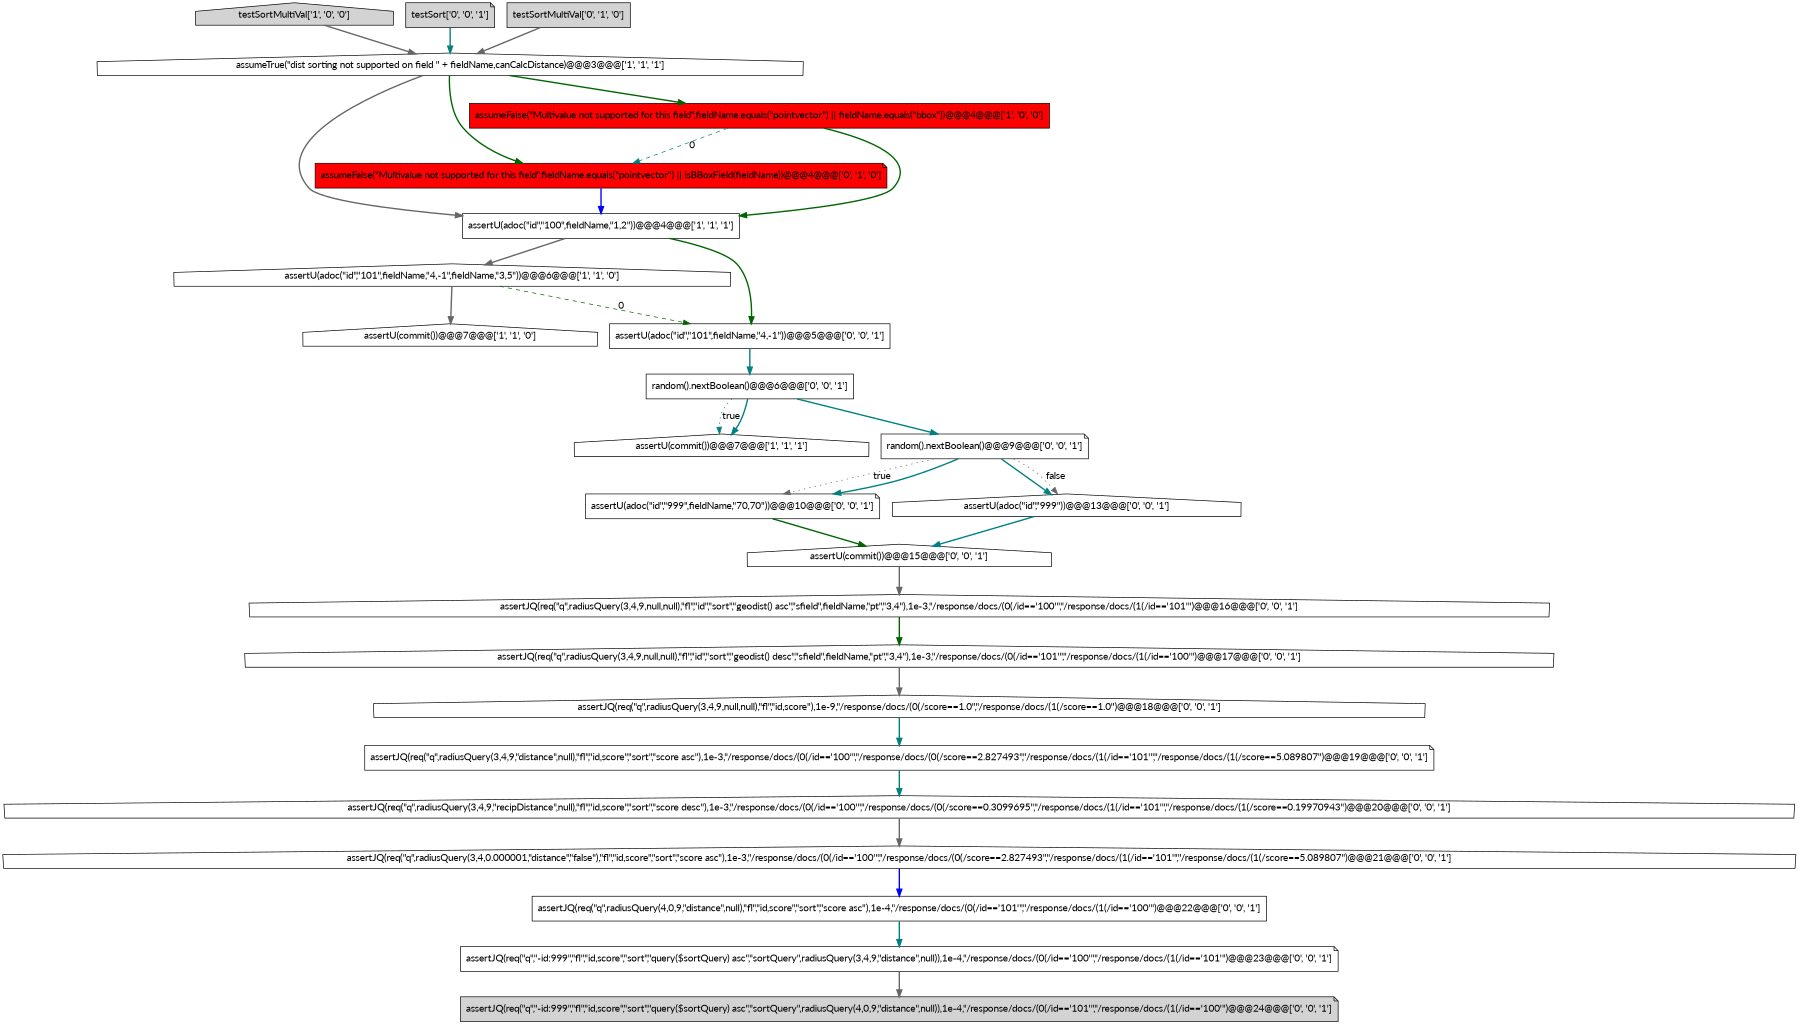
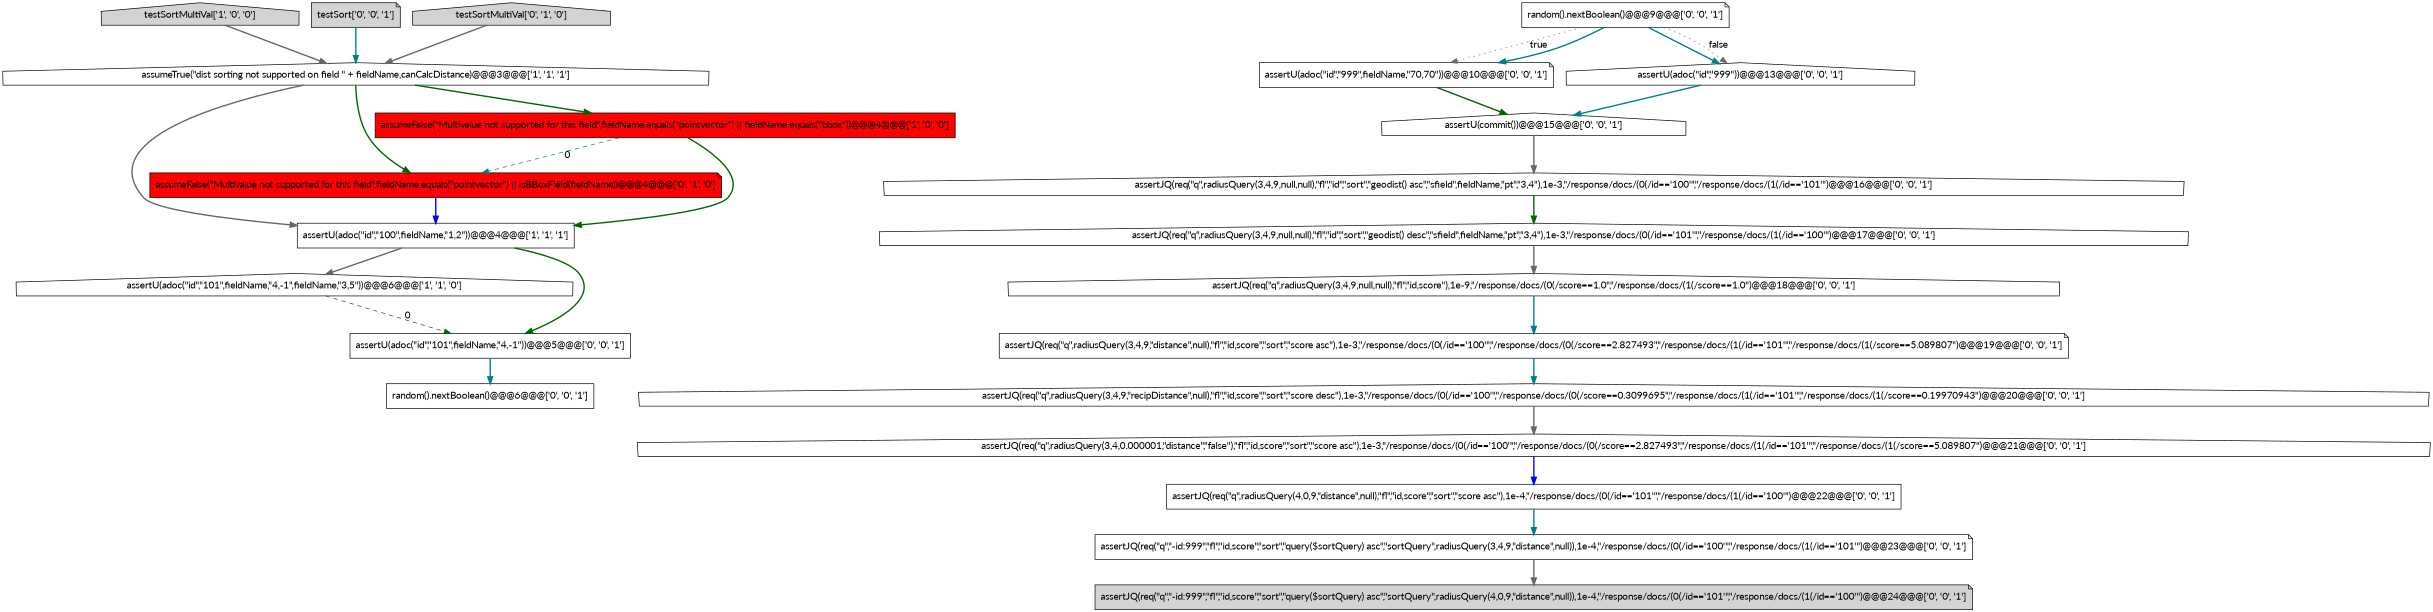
node "testSortMultiVal['0', '1', '0']": shape box -> house
node "assertU(commit())@@@7@@@['1', '1', '0']": removed
edge "random().nextBoolean()@@@6@@@['0', '0', '1']" -> "random().nextBoolean()@@@9@@@['0', '0', '1']": removed
node "assertU(commit())@@@7@@@['1', '1', '1']": removed
